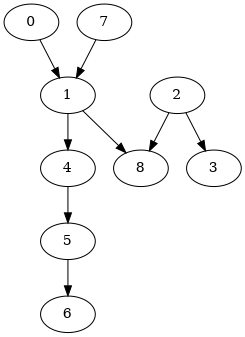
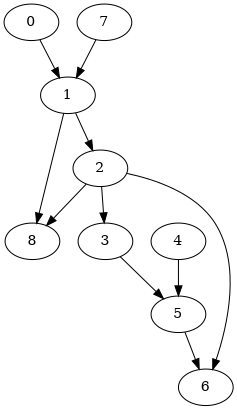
edge "1" -> "4": now "1" -> "2"
edge "2" -> "6": added
edge "3" -> "5": added
